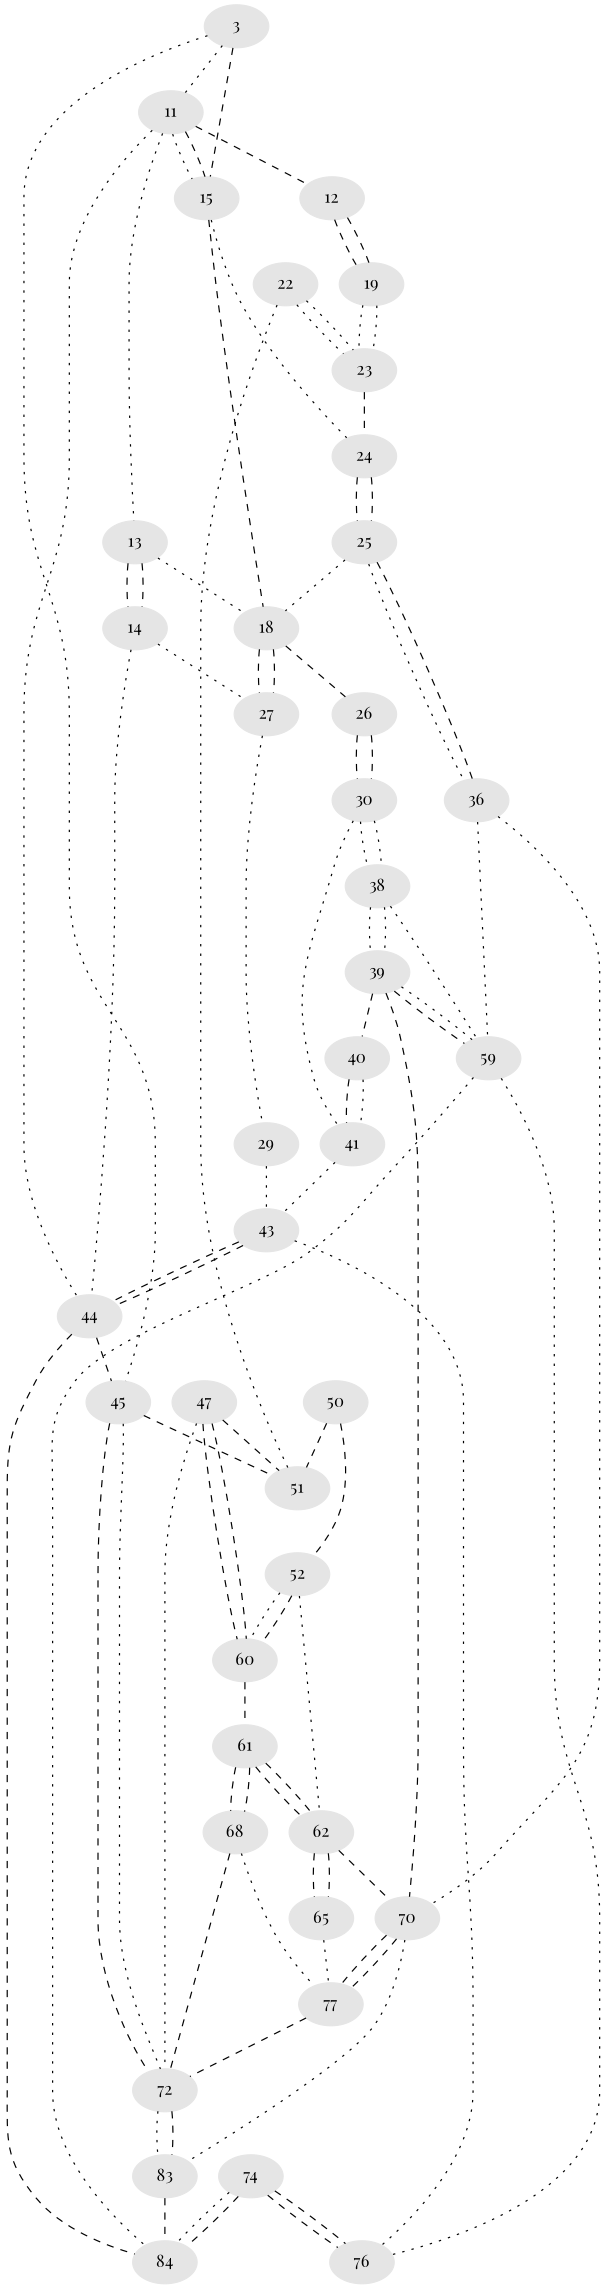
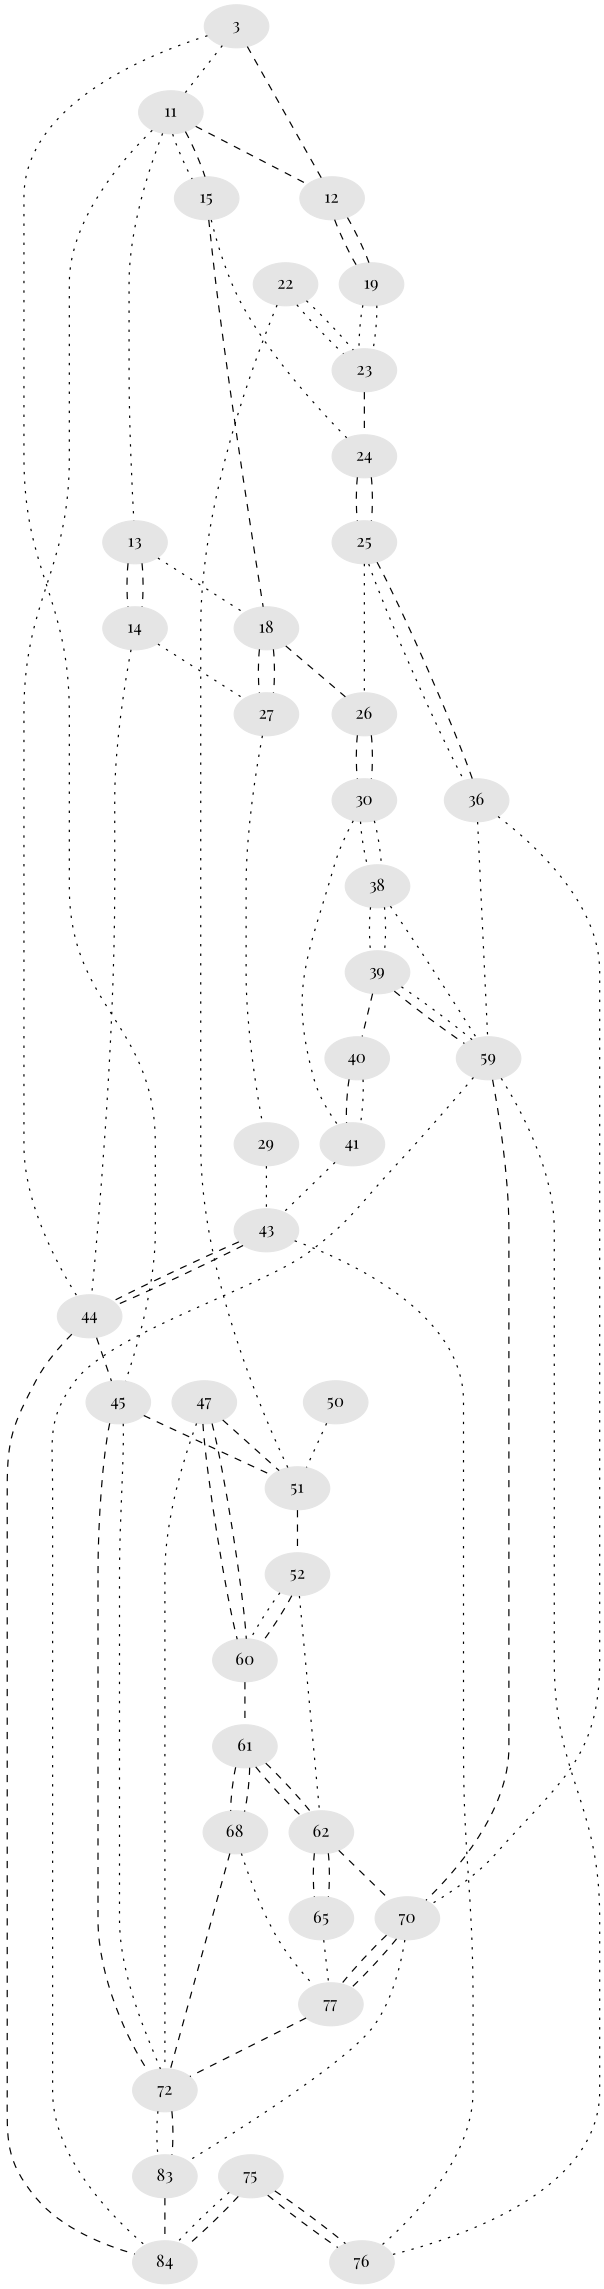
edge "3" -- "15": now "3" -- "12"
edge "25" -- "18": now "25" -- "26"
edge "39" -- "70": now "59" -- "70"
edge "50" -- "51": style dashed -> dotted
edge "50" -- "52": now "51" -- "52"
node "74": label "74" -> "75"
